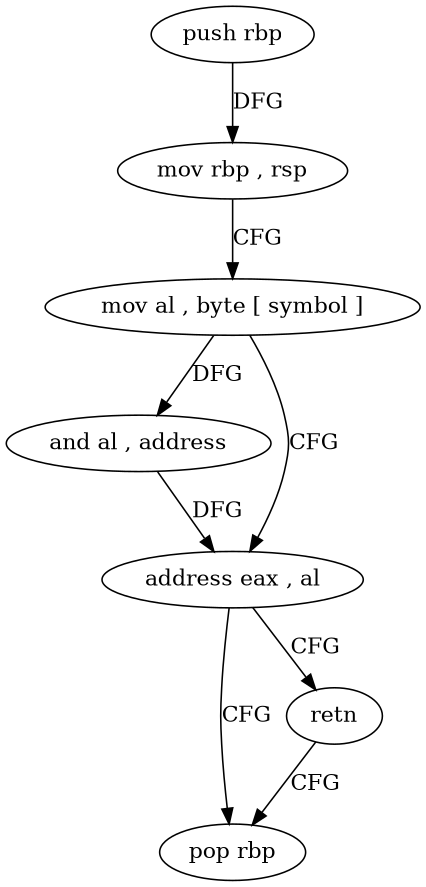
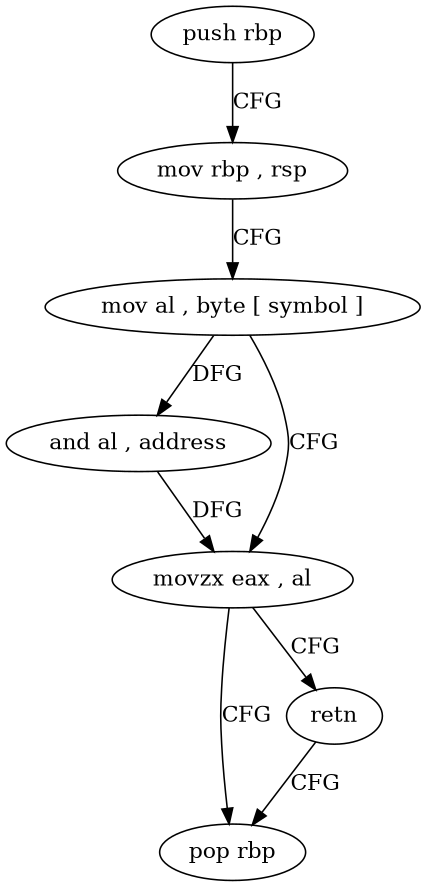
edge "push rbp" -> "mov rbp , rsp": label "DFG" -> "CFG"
node "address eax , al": label "address eax , al" -> "movzx eax , al"
